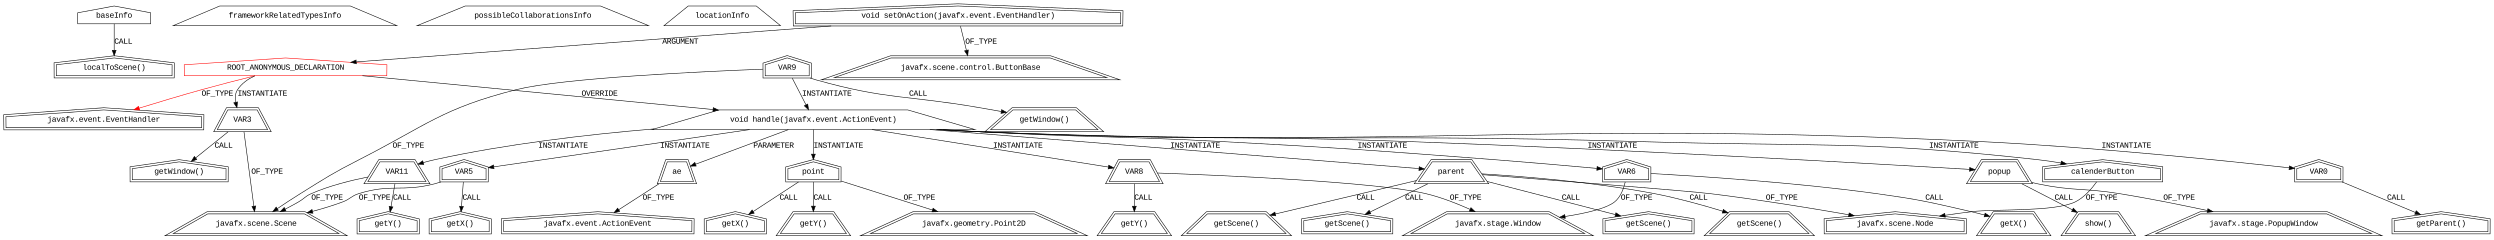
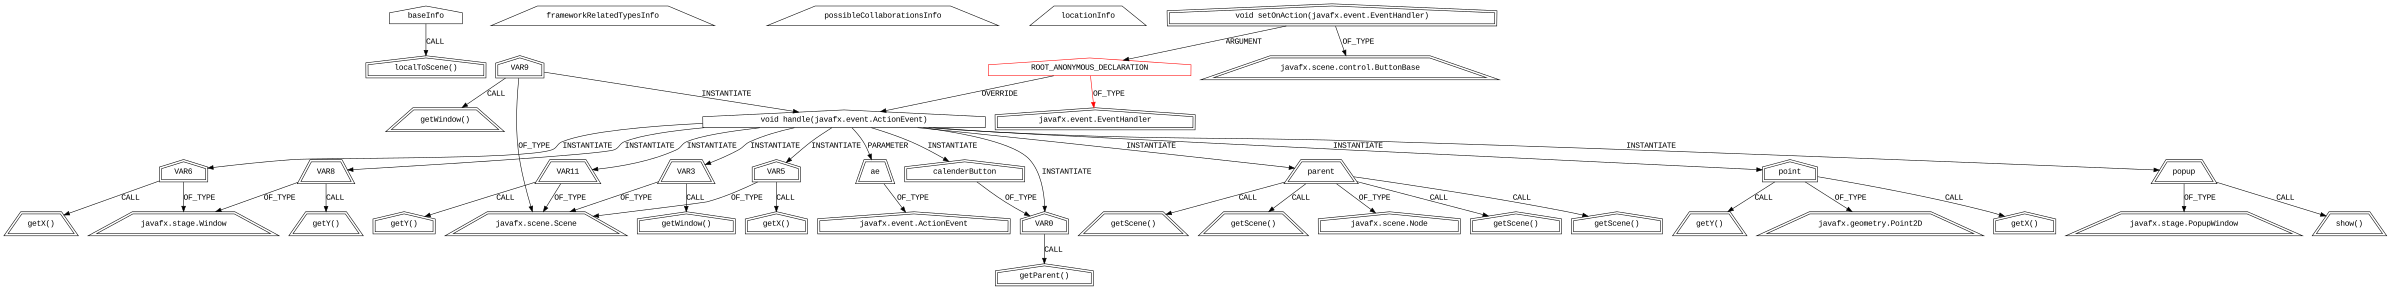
edge "ROOT_ANONYMOUS_DECLARATION" -> "VAR3": now "void handle(javafx.event.ActionEvent)" -> "VAR3"
node "void handle(javafx.event.ActionEvent)": shape trapezium -> house
edge "calenderButton" -> "javafx.scene.Node": now "calenderButton" -> "VAR0"
